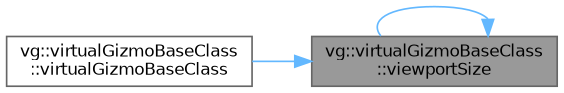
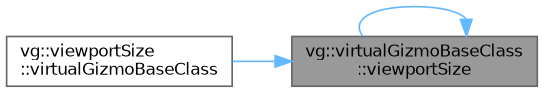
node "vg::virtualGizmoBaseClass ::virtualGizmoBaseClass": label "vg::virtualGizmoBaseClass ::virtualGizmoBaseClass" -> "vg::viewportSize ::virtualGizmoBaseClass"
